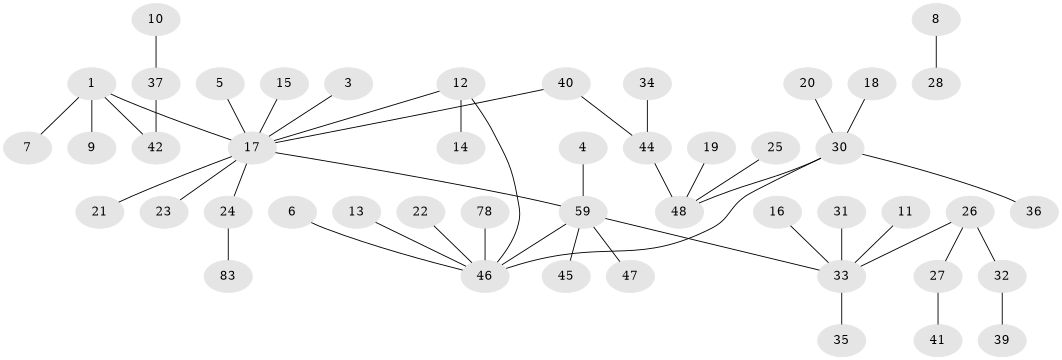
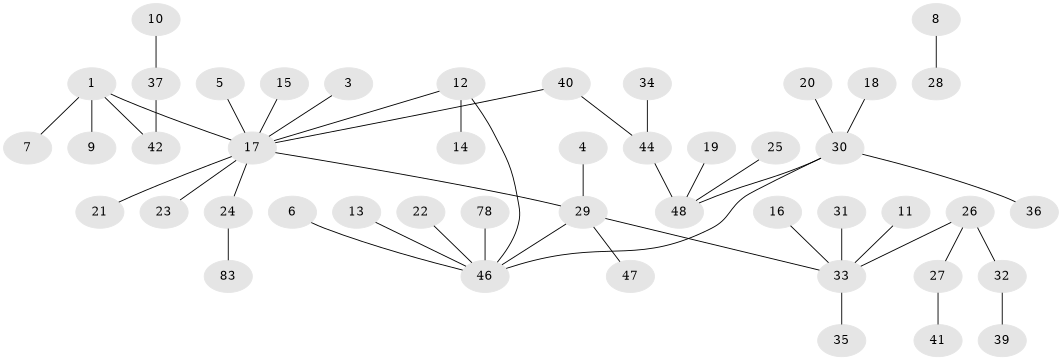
node "59": label "59" -> "29"
node "45": removed
